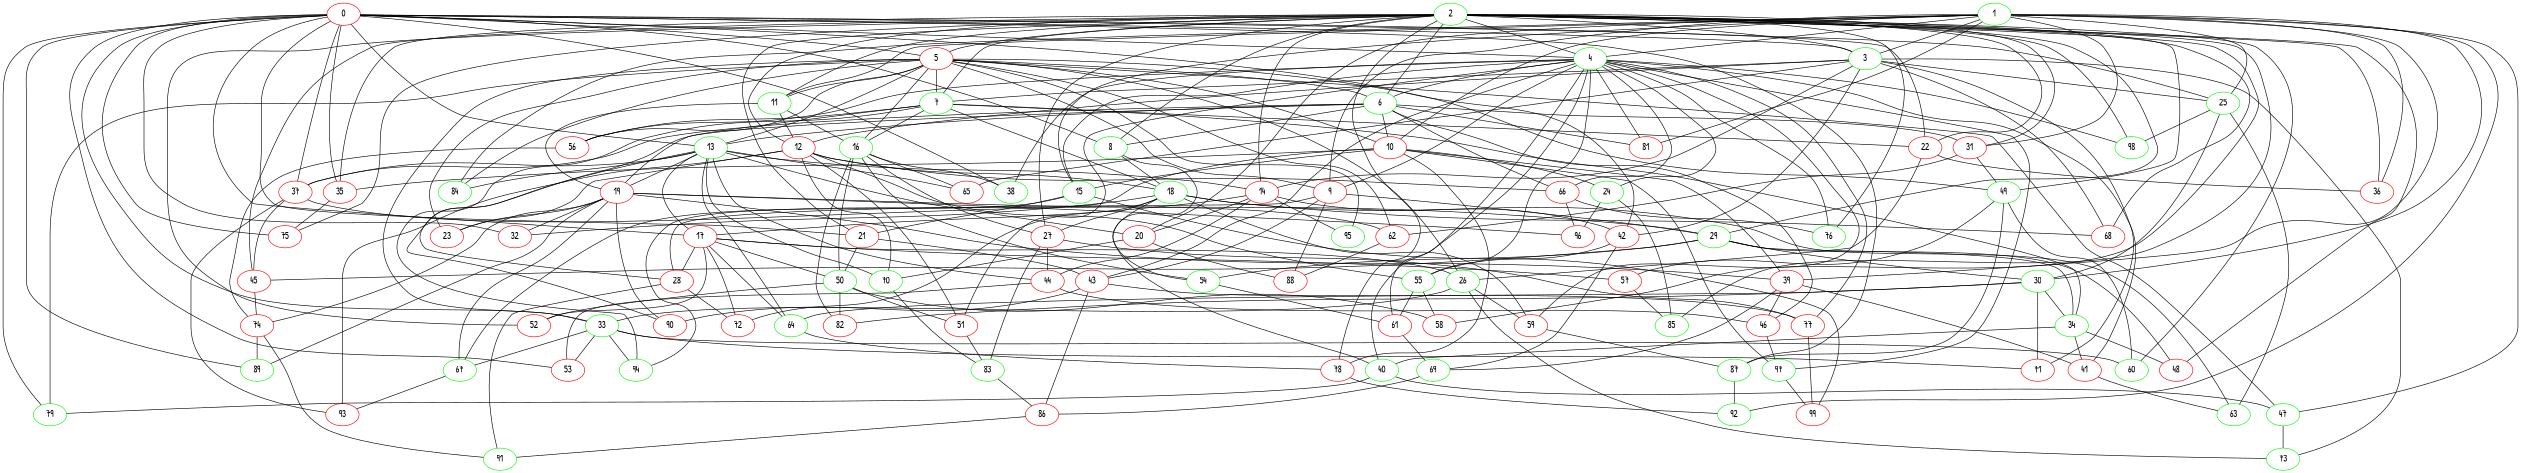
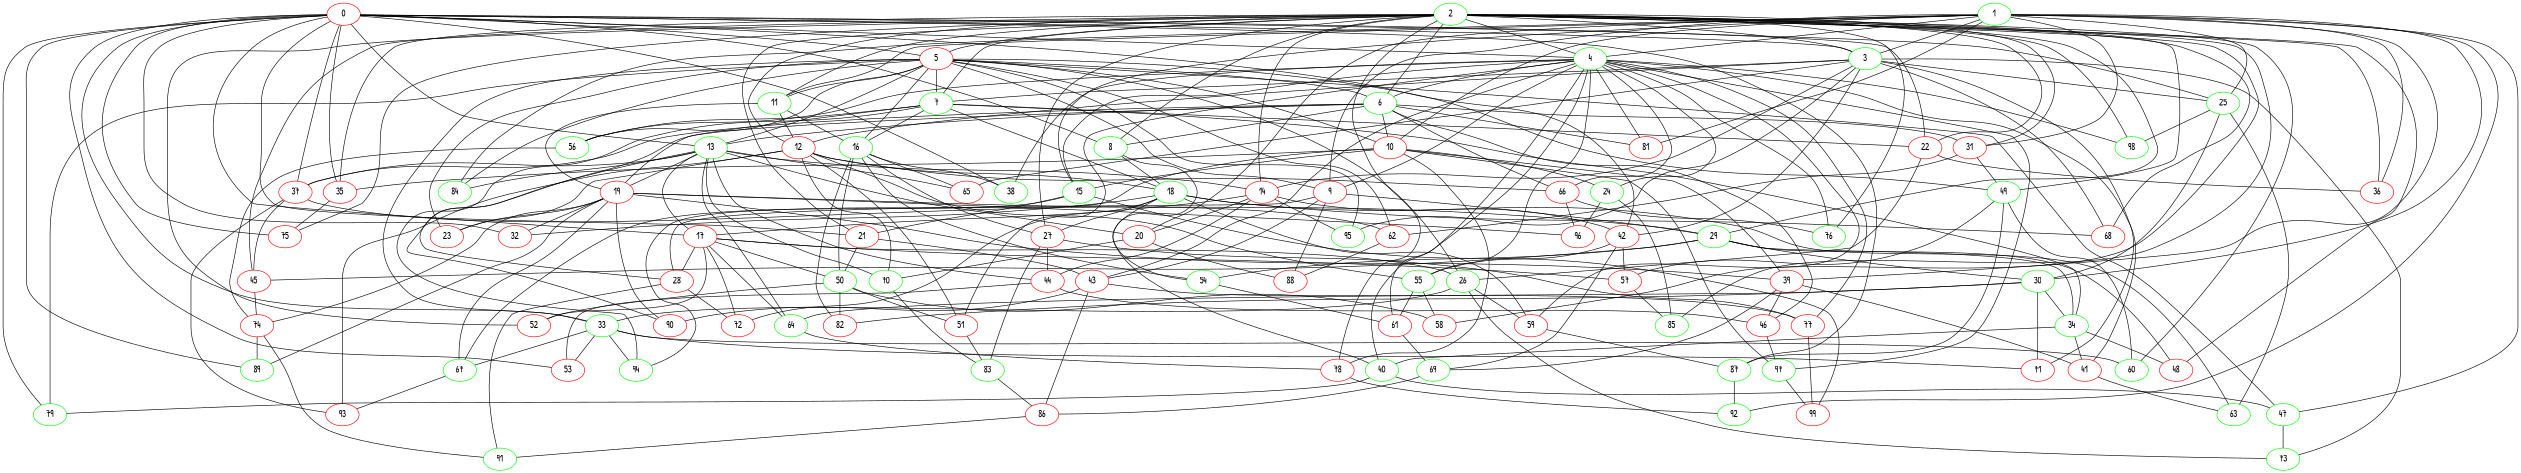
node "56": color red -> green
edge "3" -- "95": added
edge "42" -- "57": added
